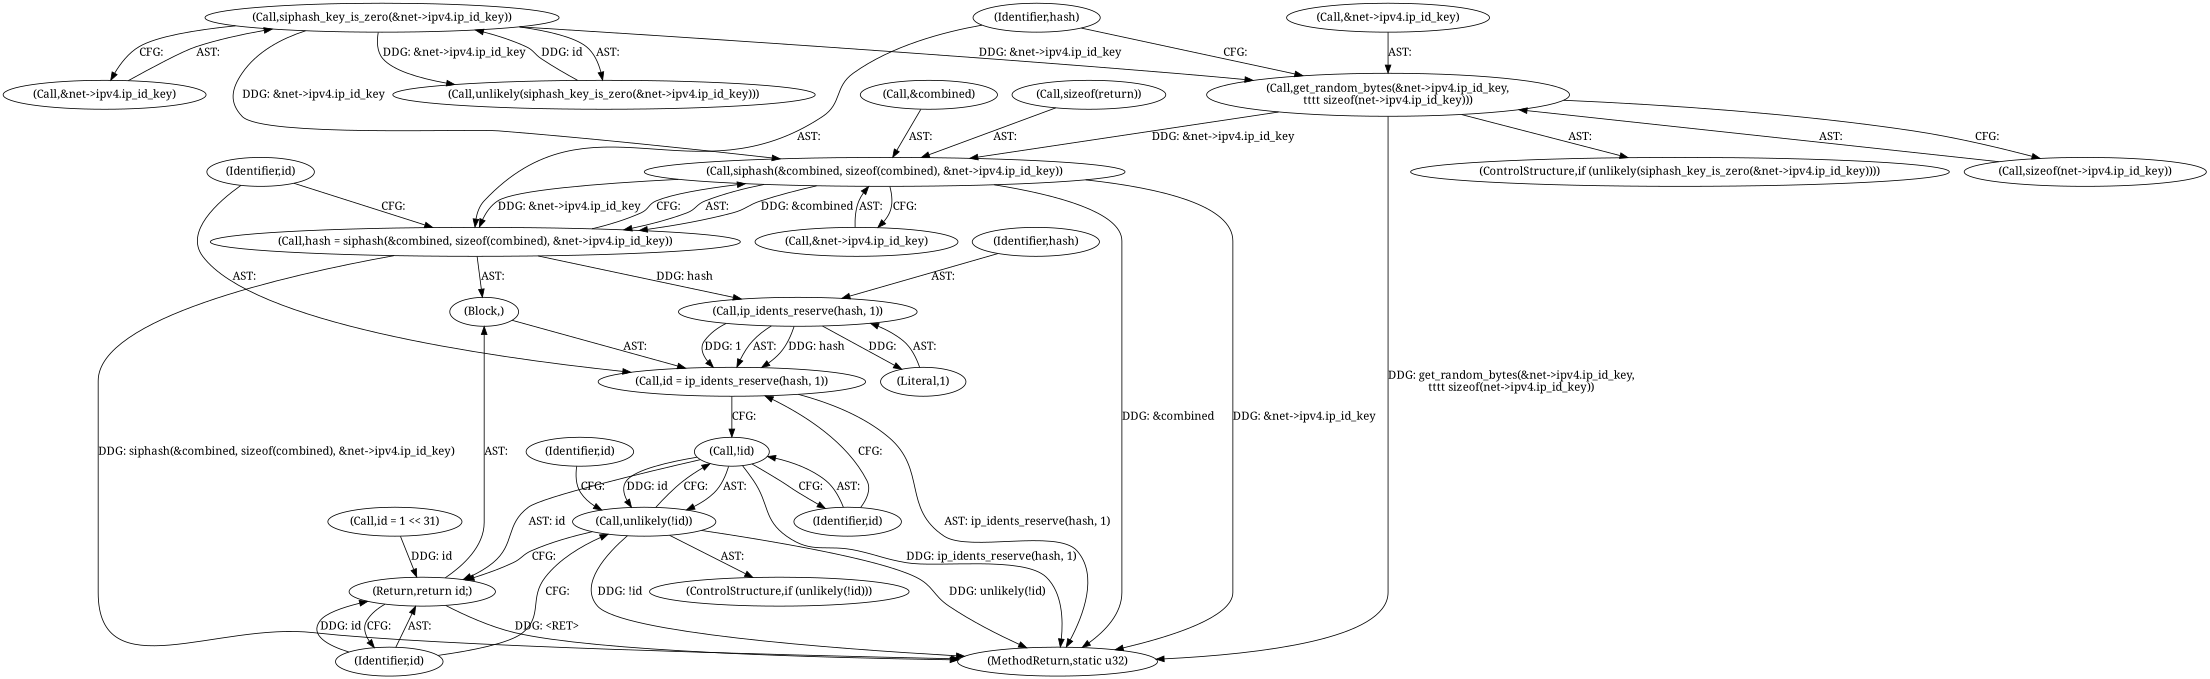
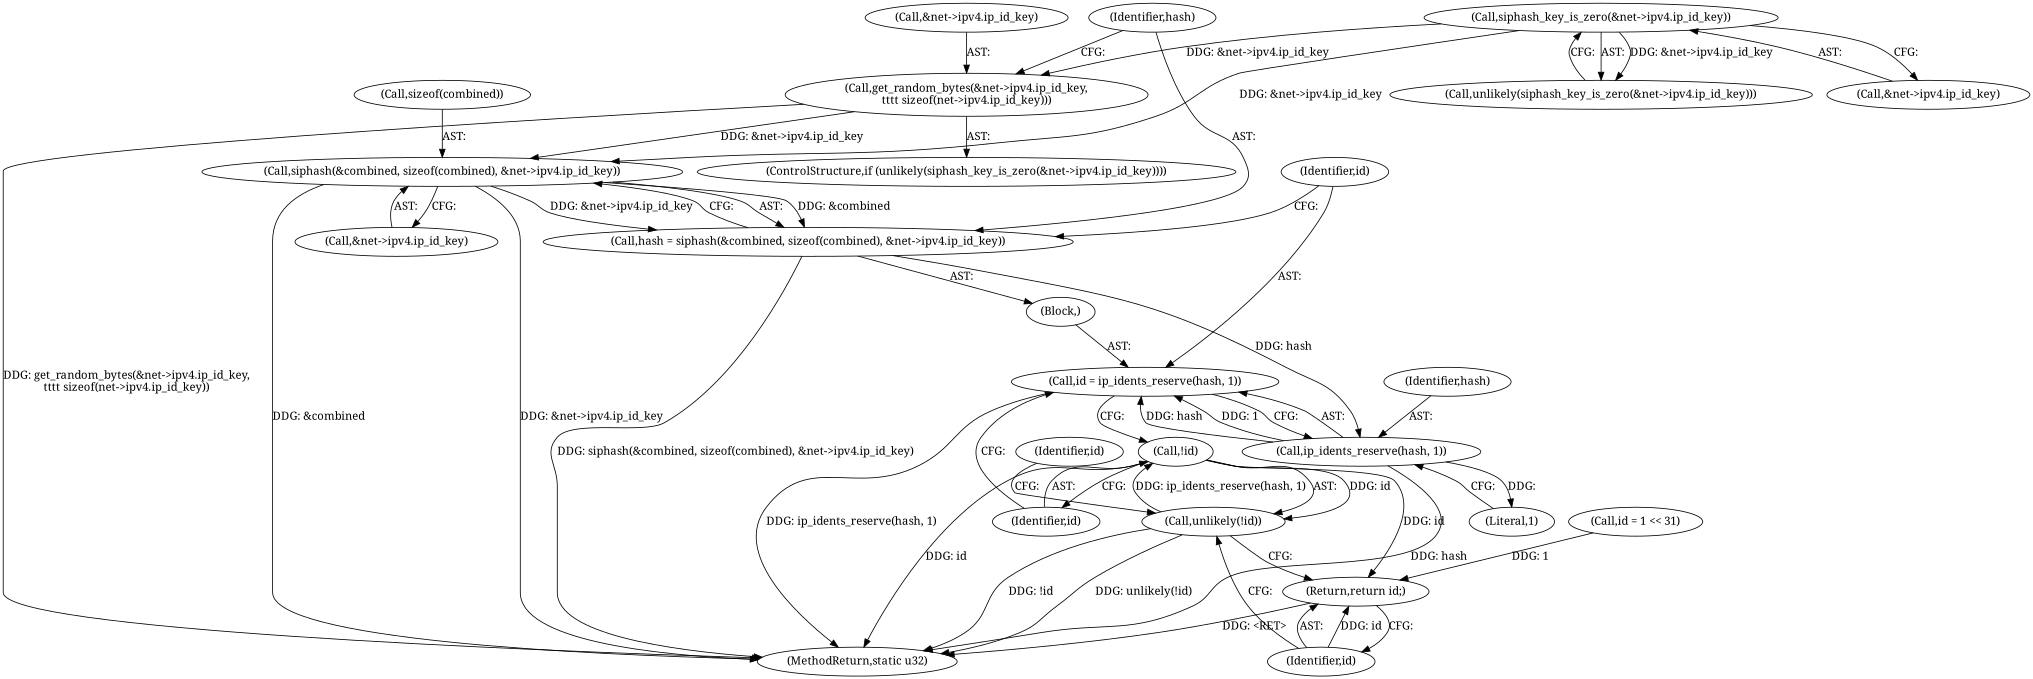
edge "(Call,unlikely(siphash_key_is_zero(&net->ipv4.ip_id_key)))" -> "(Call,siphash_key_is_zero(&net->ipv4.ip_id_key))": label "DDG: id" -> "CFG: "
node "(Call,&combined)": removed
node "(Call,sizeof(return))": label "(Call,sizeof(return))" -> "(Call,sizeof(combined))"
node "(Call,sizeof(net->ipv4.ip_id_key))": removed
edge "(Literal,1)" -> "(Call,ip_idents_reserve(hash, 1))": label "AST: " -> "CFG: "
edge "(Call,id = ip_idents_reserve(hash, 1))" -> "(Call,ip_idents_reserve(hash, 1))": added, label "CFG:"
edge "(Return,return id;)" -> "(Block,)": removed, label "AST:"
edge "(Call,unlikely(!id))" -> "(Call,!id)": label "CFG: " -> "DDG: ip_idents_reserve(hash, 1)"
edge "(Call,!id)" -> "(Return,return id;)": label "AST: id" -> "DDG: id"
edge "(Call,id = ip_idents_reserve(hash, 1))" -> "(MethodReturn,static u32)": label "AST: ip_idents_reserve(hash, 1)" -> "DDG: ip_idents_reserve(hash, 1)"
edge "(Call,id = 1 << 31)" -> "(Return,return id;)": label "DDG: id" -> "DDG: 1"
edge "(Call,!id)" -> "(MethodReturn,static u32)": label "DDG: ip_idents_reserve(hash, 1)" -> "DDG: id"
edge "(Call,ip_idents_reserve(hash, 1))" -> "(MethodReturn,static u32)": added, label "DDG: hash"
node "(ControlStructure,if (unlikely(!id)))": removed
